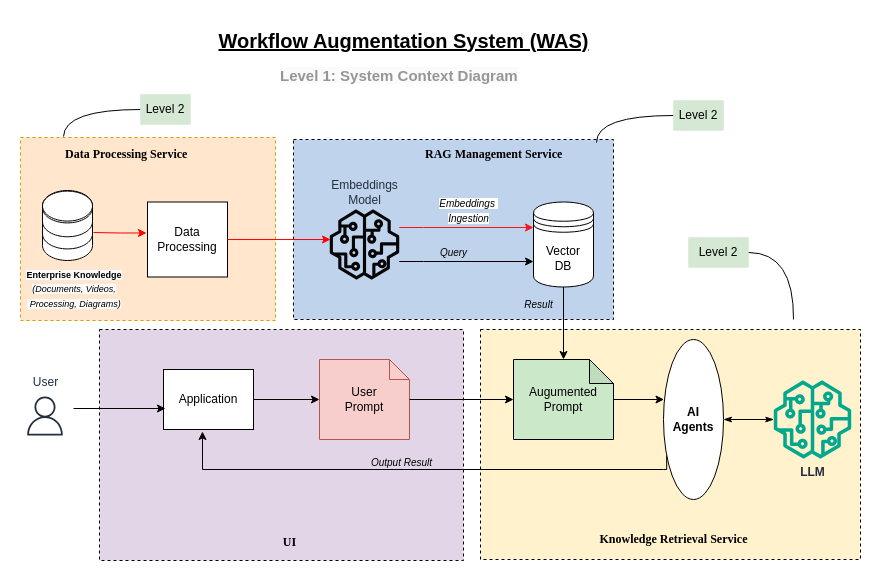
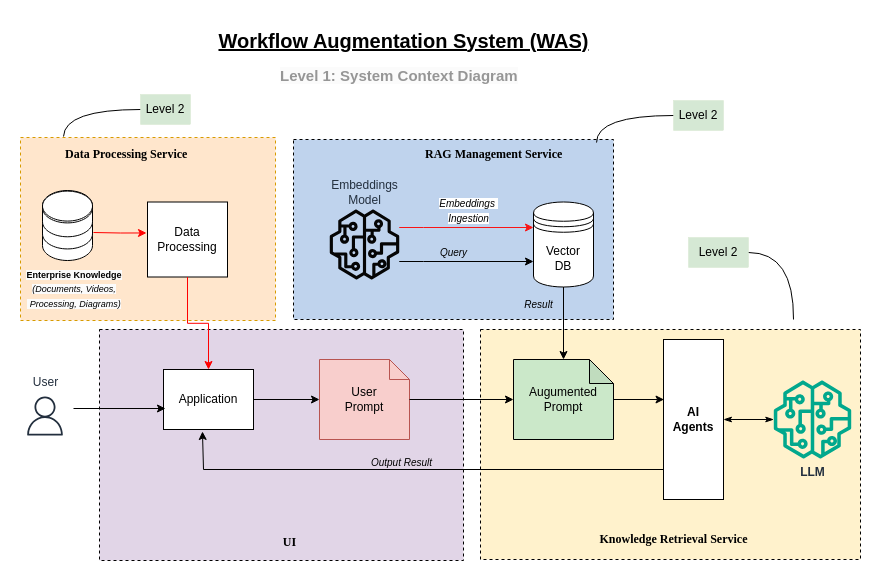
edge "Data Processing" -> "Embeddings Model": now "Data Processing" -> "Application"
node "AI Agents": shape ellipse -> rectangle
